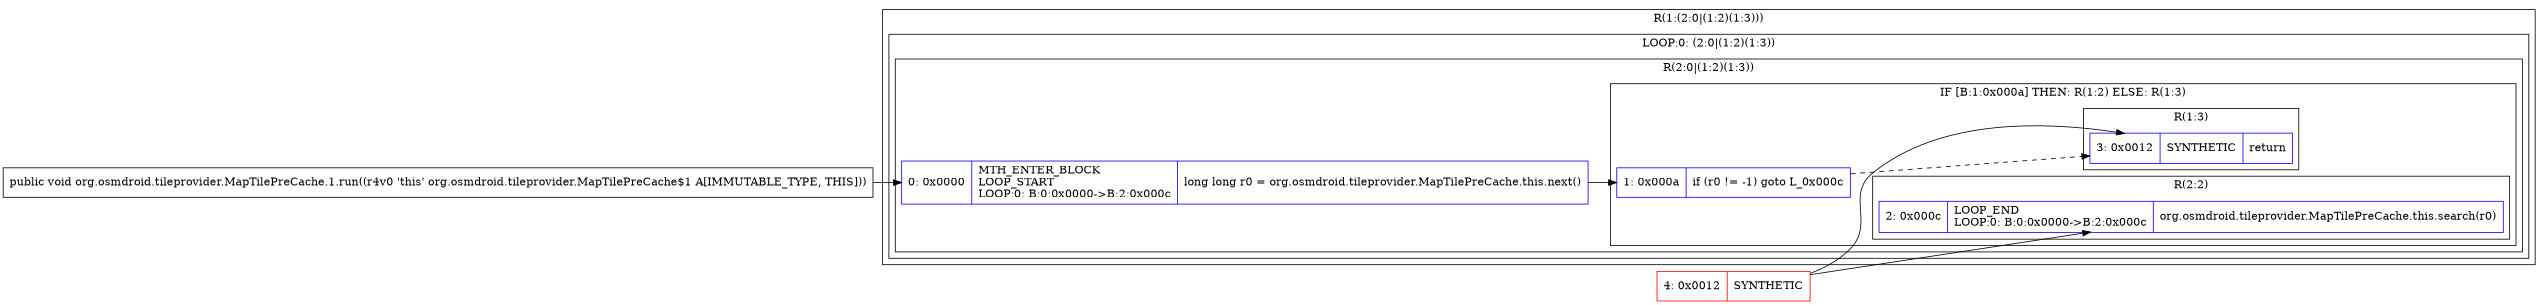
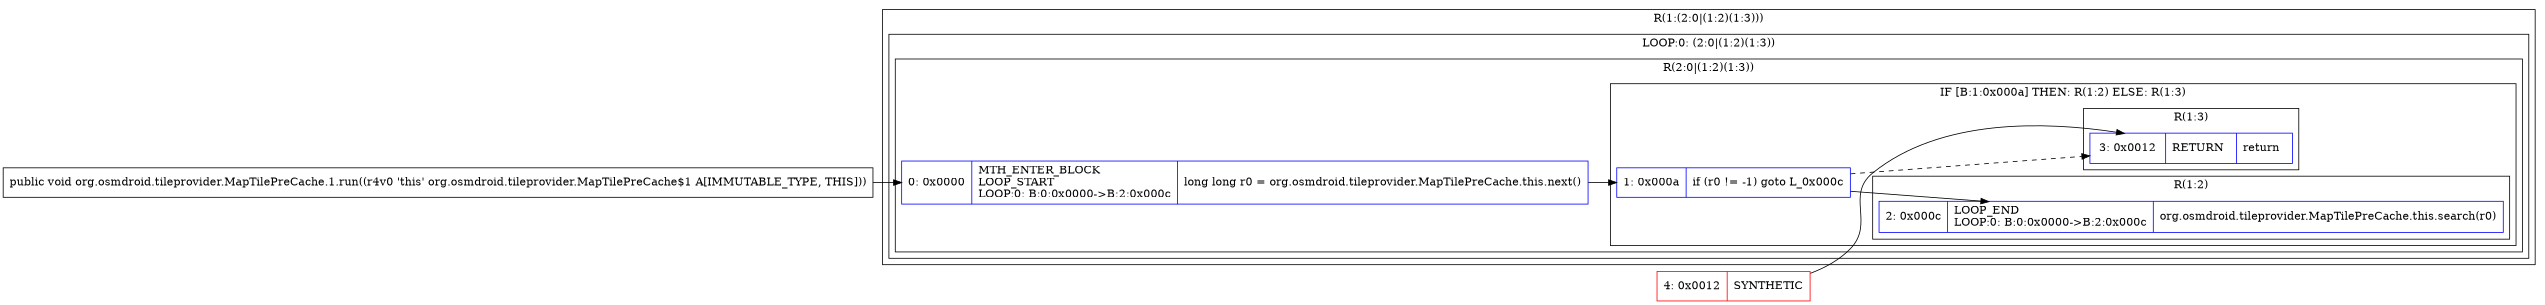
node "3: 0x0012": text "SYNTHETIC" -> "RETURN"
cluster "R(2:2)": label "R(2:2)" -> "R(1:2)"
edge "4: 0x0012" -> "2: 0x000c": now "1: 0x000a" -> "2: 0x000c"
